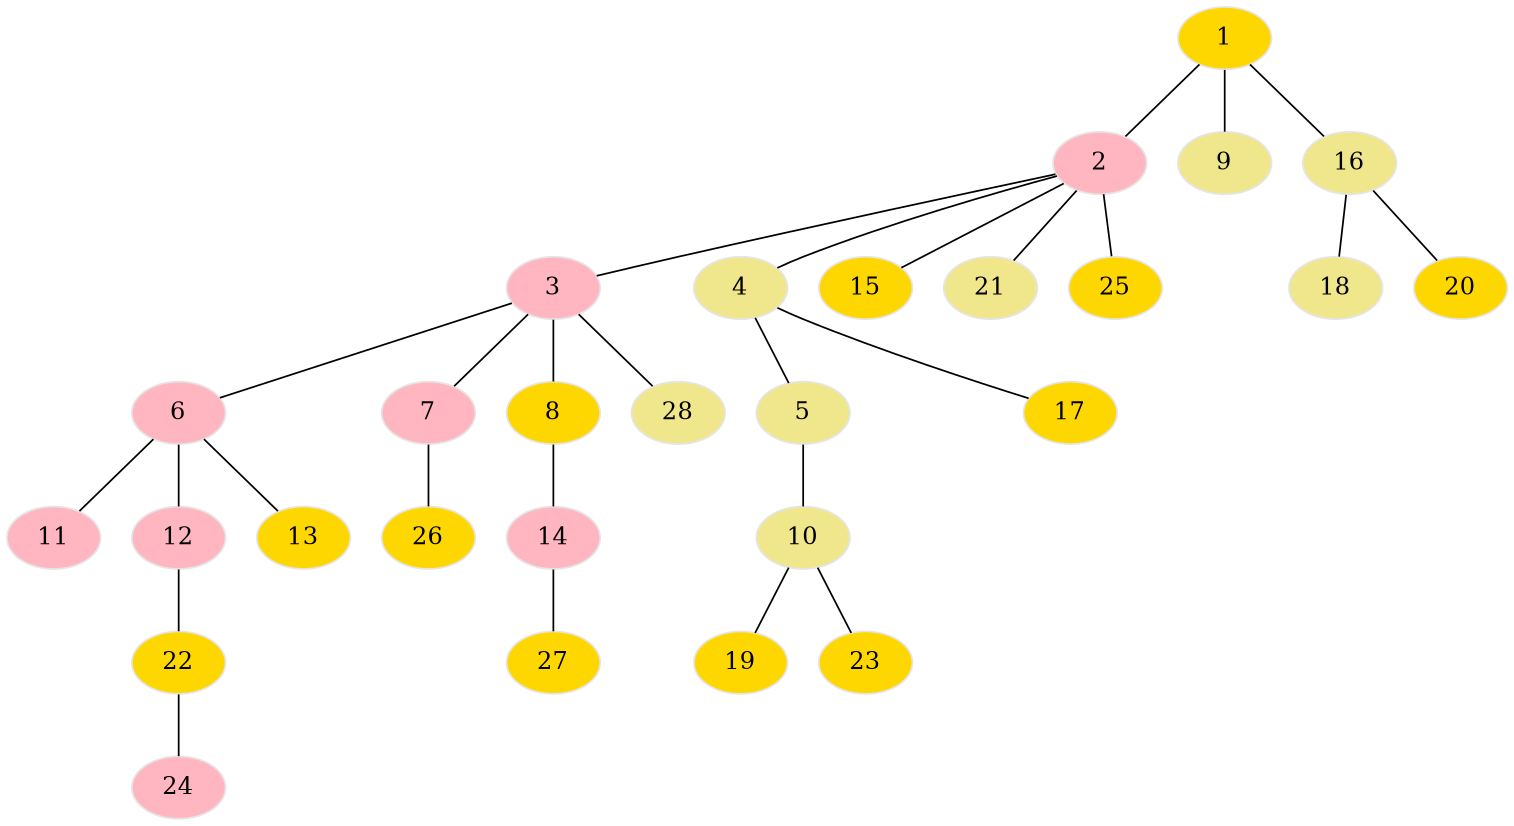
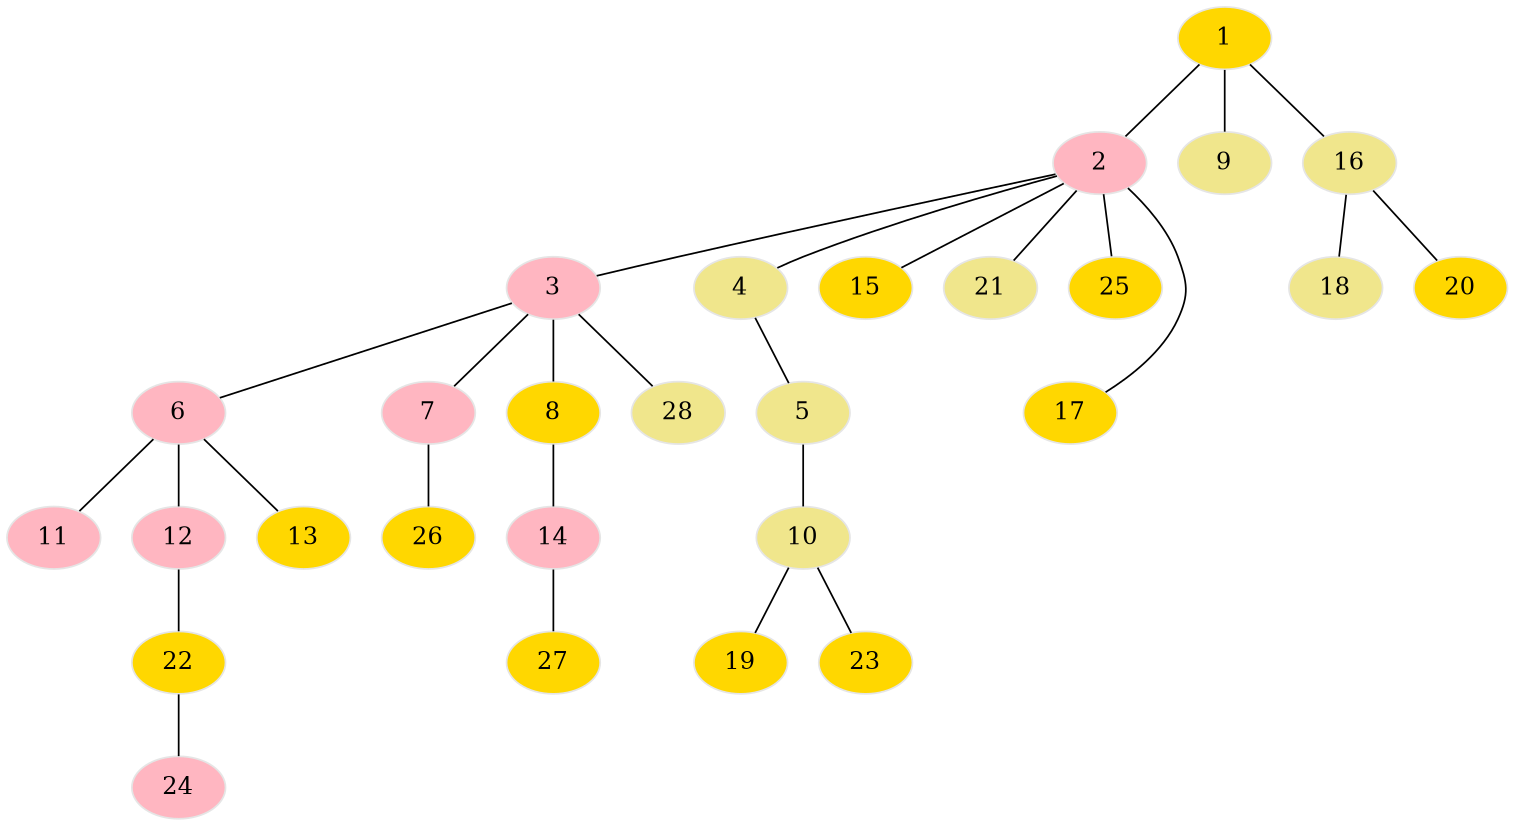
edge "4" -- "17": now "2" -- "17"
